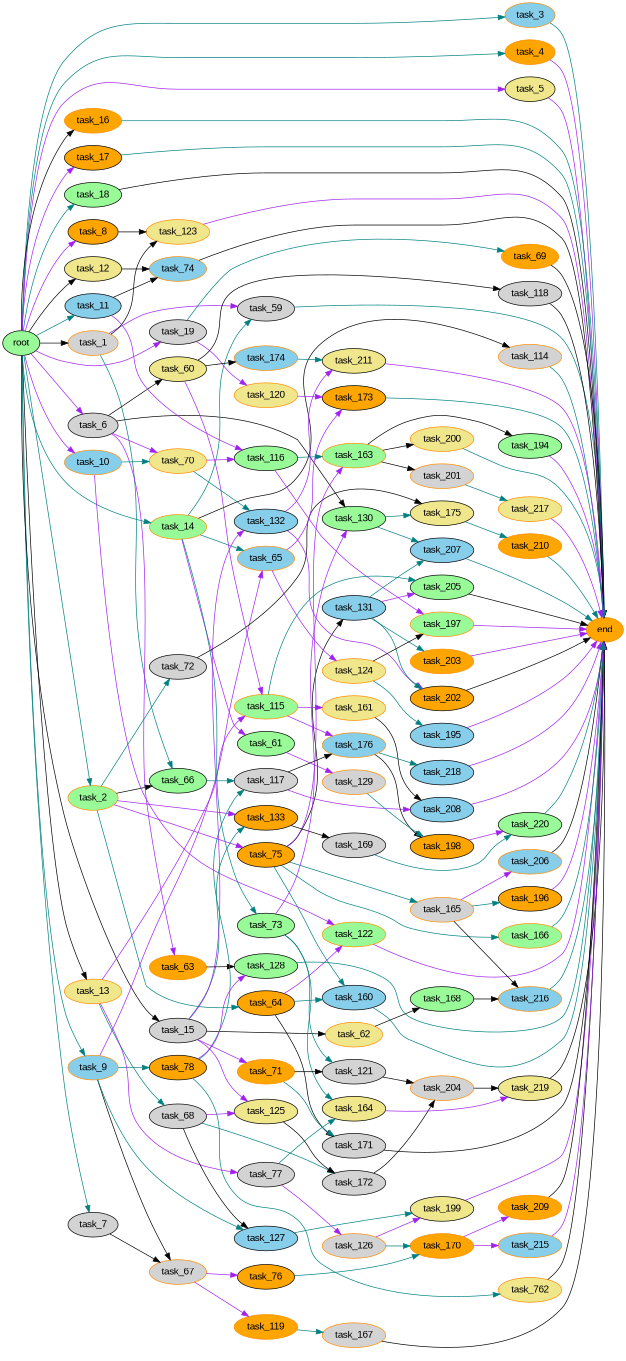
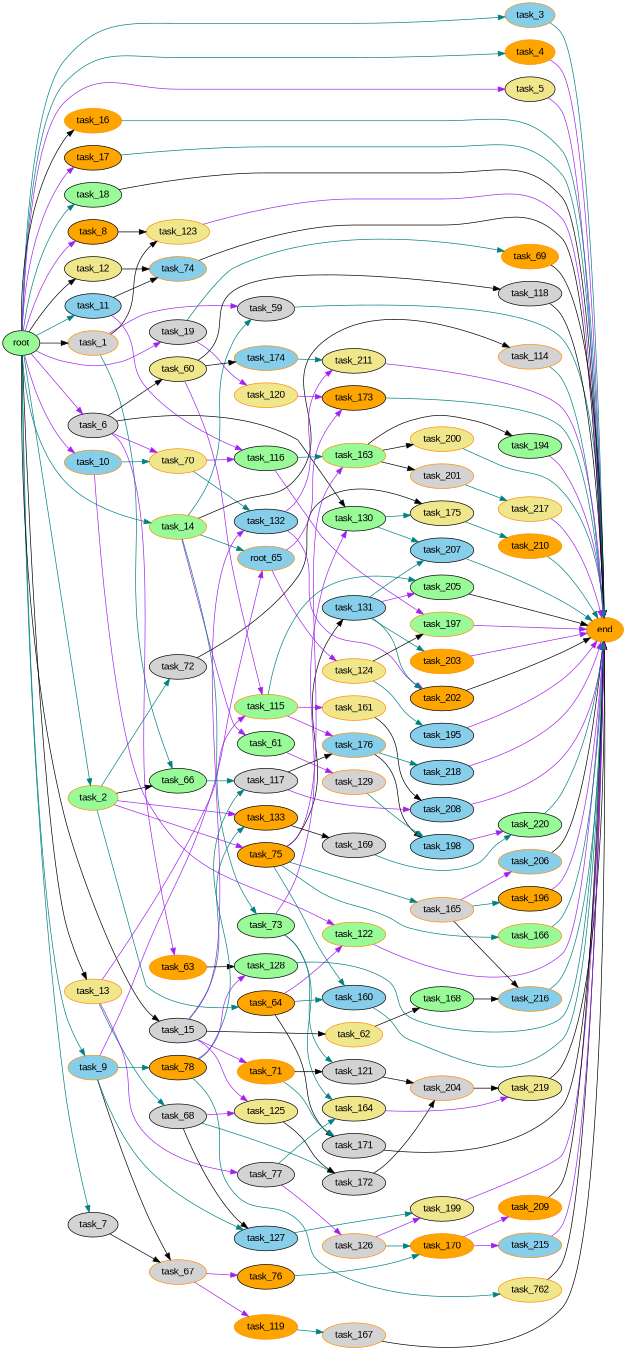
node "task_65": label "task_65" -> "root_65"
node "task_198": fillcolor orange -> skyblue
